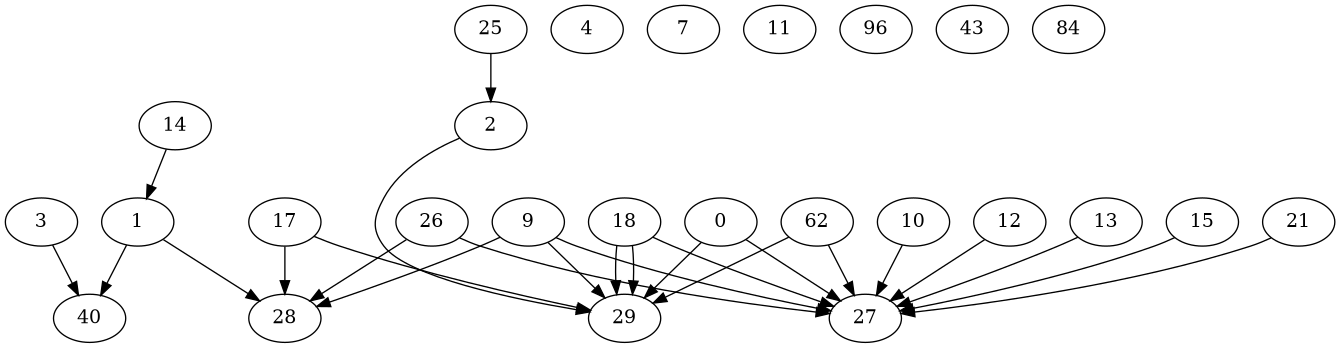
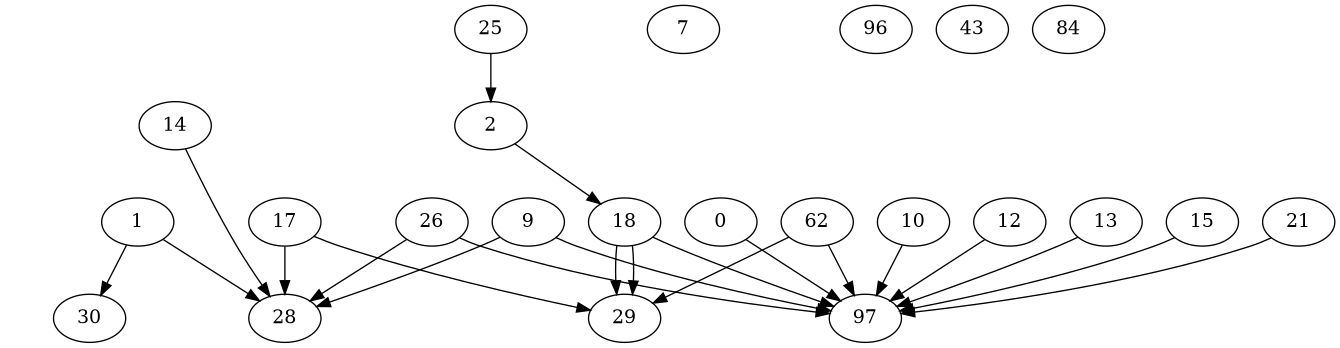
node "4": removed
node "11": removed
edge "14" -> "1": now "14" -> "28"
node "3": removed
edge "2" -> "29": now "2" -> "18"
edge "9" -> "29": removed
edge "0" -> "29": removed
node "40": label "40" -> "30"
node "27": label "27" -> "97"
